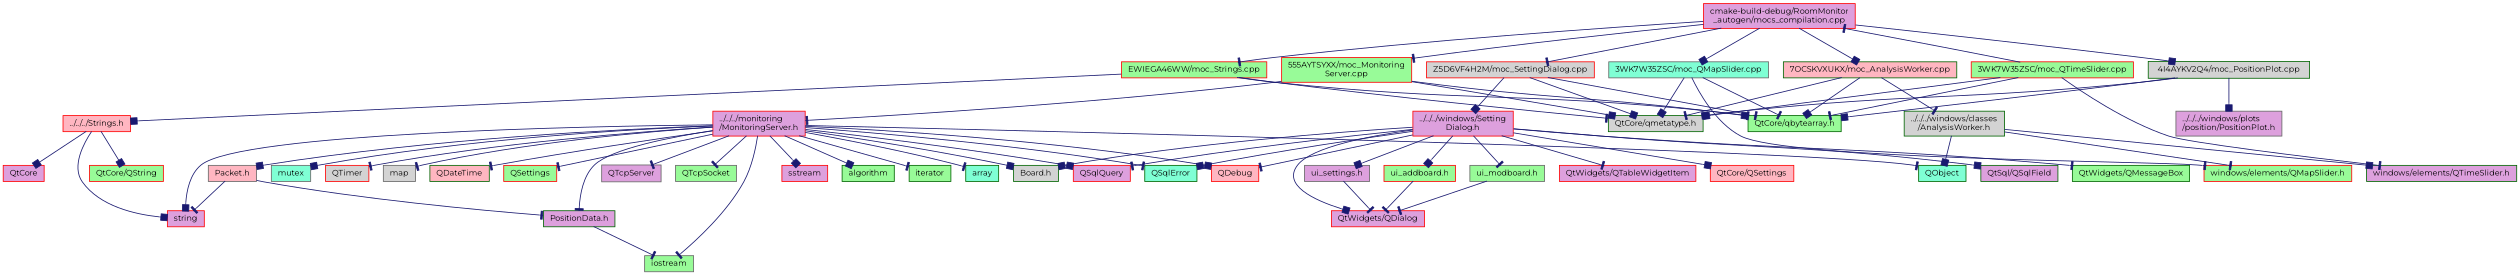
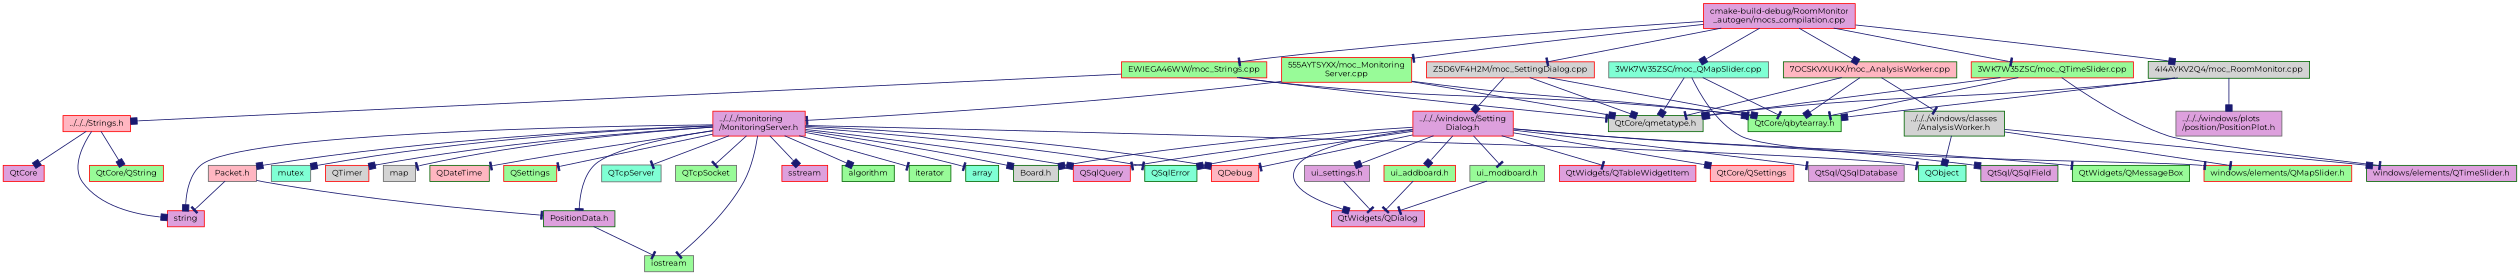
edge "3WK7W35ZSC/moc_QTimeSlider.cpp" -> "cmake-build-debug/RoomMonitor _autogen/mocs_compilation.cpp": reversed
node "4I4AYKV2Q4/moc_PositionPlot.cpp": label "4I4AYKV2Q4/moc_PositionPlot.cpp" -> "4I4AYKV2Q4/moc_RoomMonitor.cpp"
edge "Z5D6VF4H2M/moc_SettingDialog.cpp" -> "QtCore/qbytearray.h": arrowhead tee -> box
edge "../../../monitoring /MonitoringServer.h" -> "QTimer": arrowhead tee -> box
node "QTcpServer": fillcolor plum -> aquamarine
node "QtSql/QSqlDatabase": added
